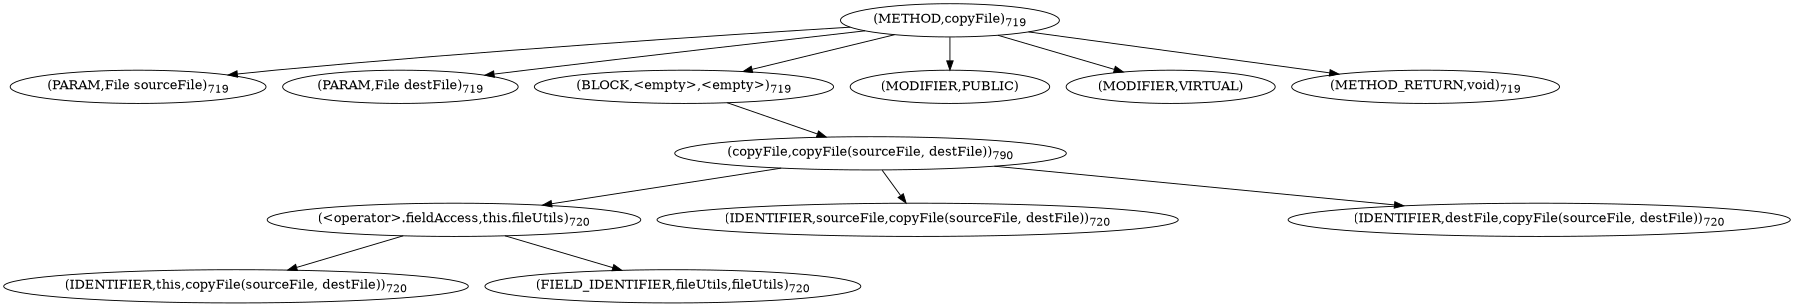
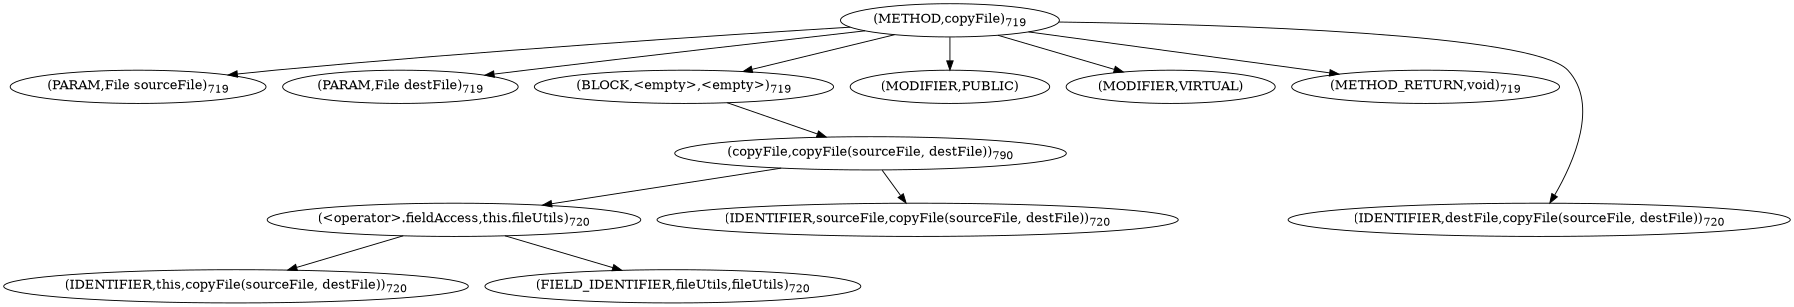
edge "(copyFile,copyFile(sourceFile, destFile))" -> "(IDENTIFIER,destFile,copyFile(sourceFile, destFile))": now "(METHOD,copyFile)" -> "(IDENTIFIER,destFile,copyFile(sourceFile, destFile))"
